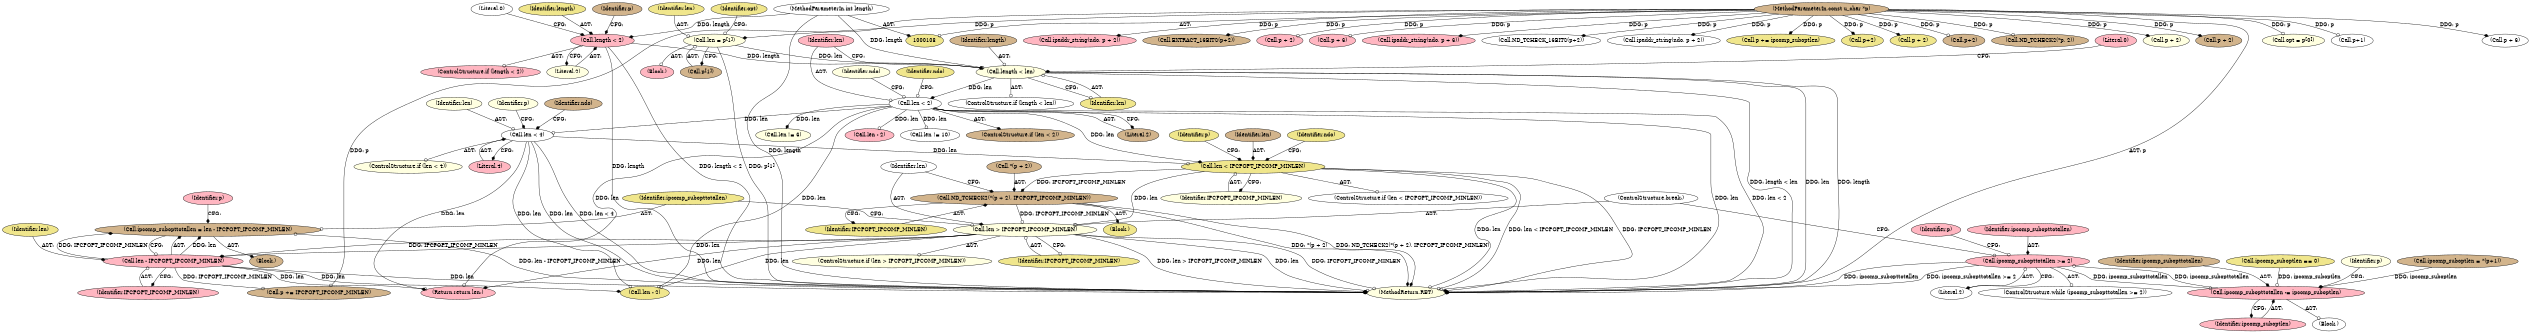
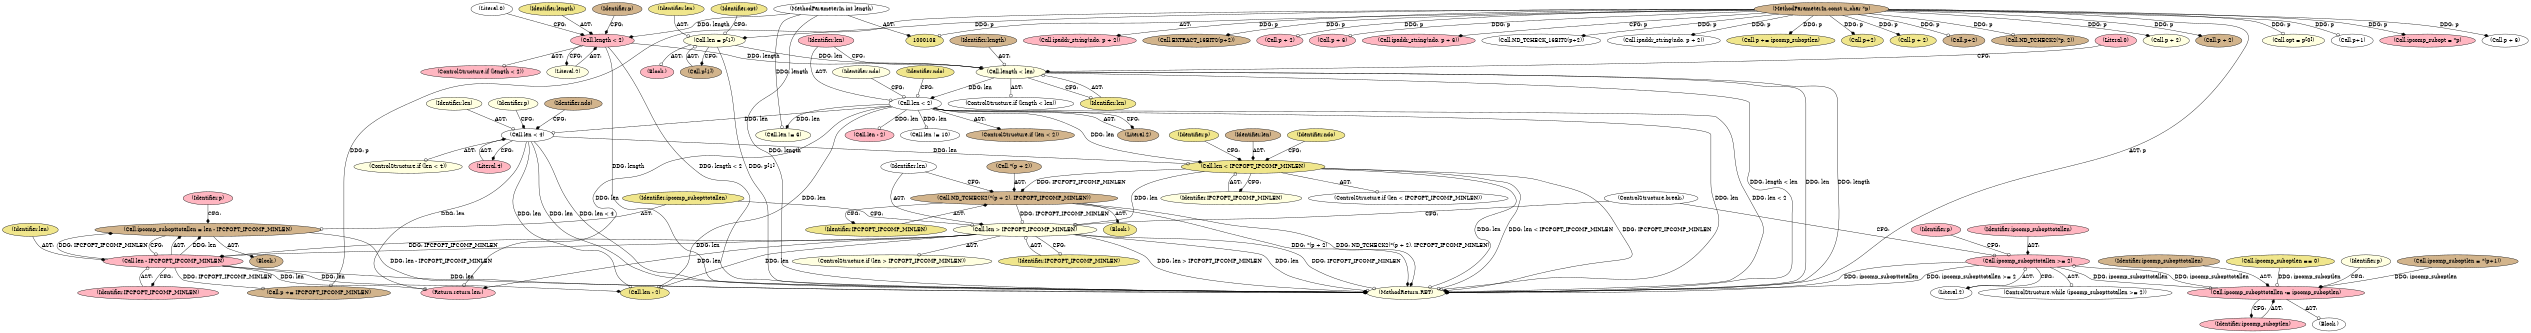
edge "(MethodParameterIn,const u_char *p)" -> "(Call,ipaddr_string(ndo, p + 6))": label "DDG: p" -> "CFG: p"
node "(Call,ipcomp_subopt = *p)": added
edge "(MethodParameterIn,int length)" -> "(Call,length < len)": now "(MethodParameterIn,int length)" -> "(Call,len != 6)"
edge "(ControlStructure,break;)" -> "(Call,len > IPCPOPT_IPCOMP_MINLEN)": label "AST: " -> "CFG: "
edge "(Call,len < 4)" -> "(Return,return len;)": arrowhead diamond -> odot
edge "(MethodReturn,RET)" -> "(Call,ipcomp_subopttotallen = len - IPCPOPT_IPCOMP_MINLEN)": reversed
